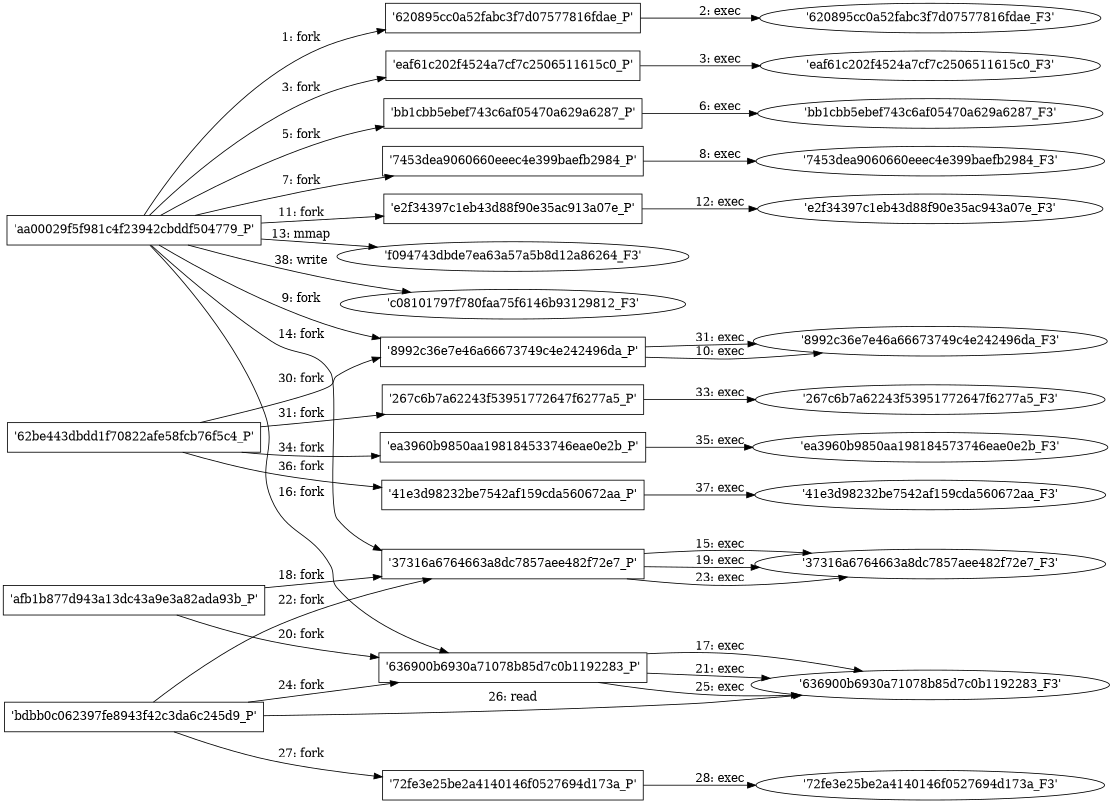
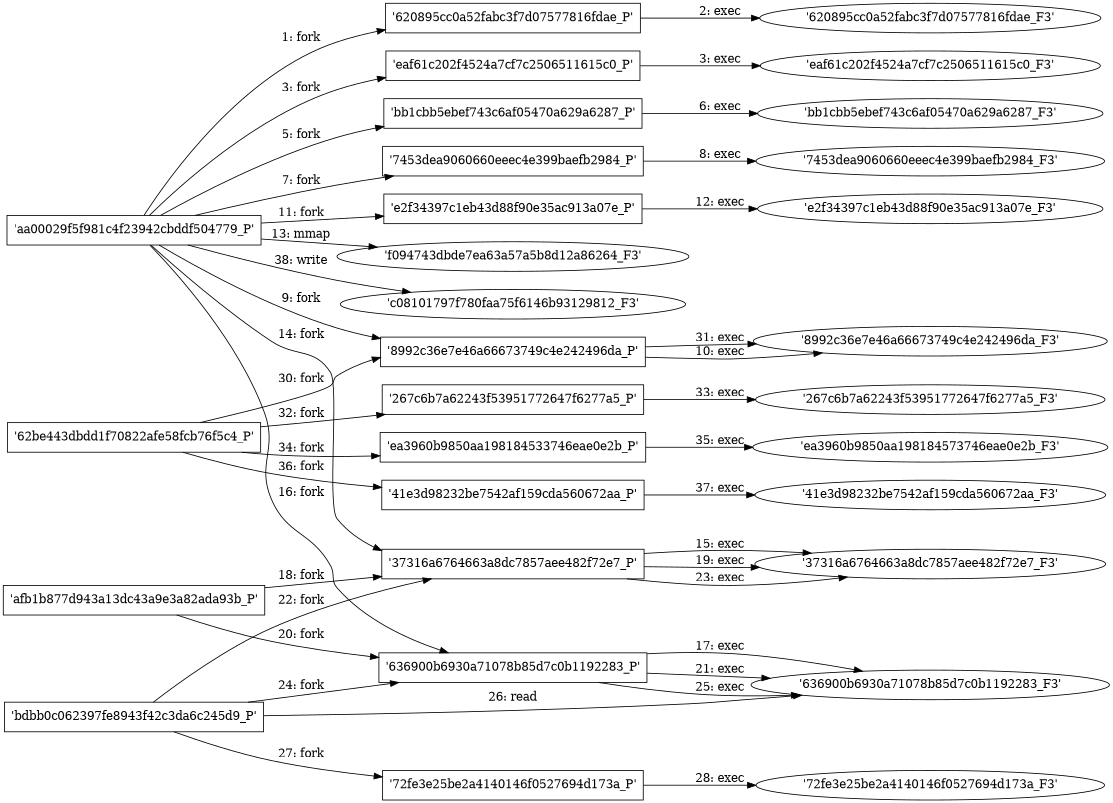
node "'e2f34397c1eb43d88f90e35ac943a07e_F3'": label "'e2f34397c1eb43d88f90e35ac943a07e_F3'" -> "'e2f34397c1eb43d88f90e35ac913a07e_F3'"
edge "'62be443dbdd1f70822afe58fcb76f5c4_P'" -> "'267c6b7a62243f53951772647f6277a5_P'": label "31: fork" -> "32: fork"
